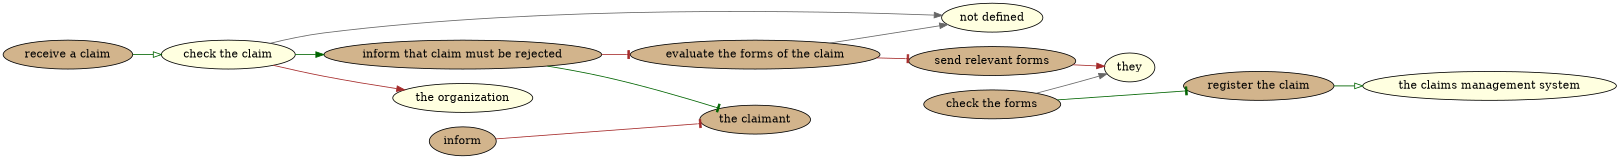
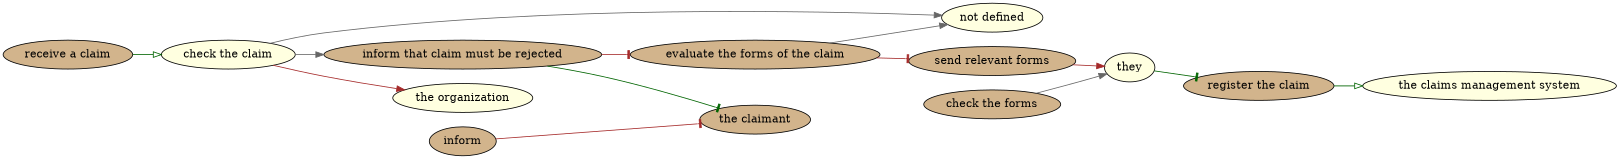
edge "check the claim" -> "inform that claim must be rejected": color darkgreen -> gray40
edge "check the forms" -> "register the claim": now "they" -> "register the claim"
